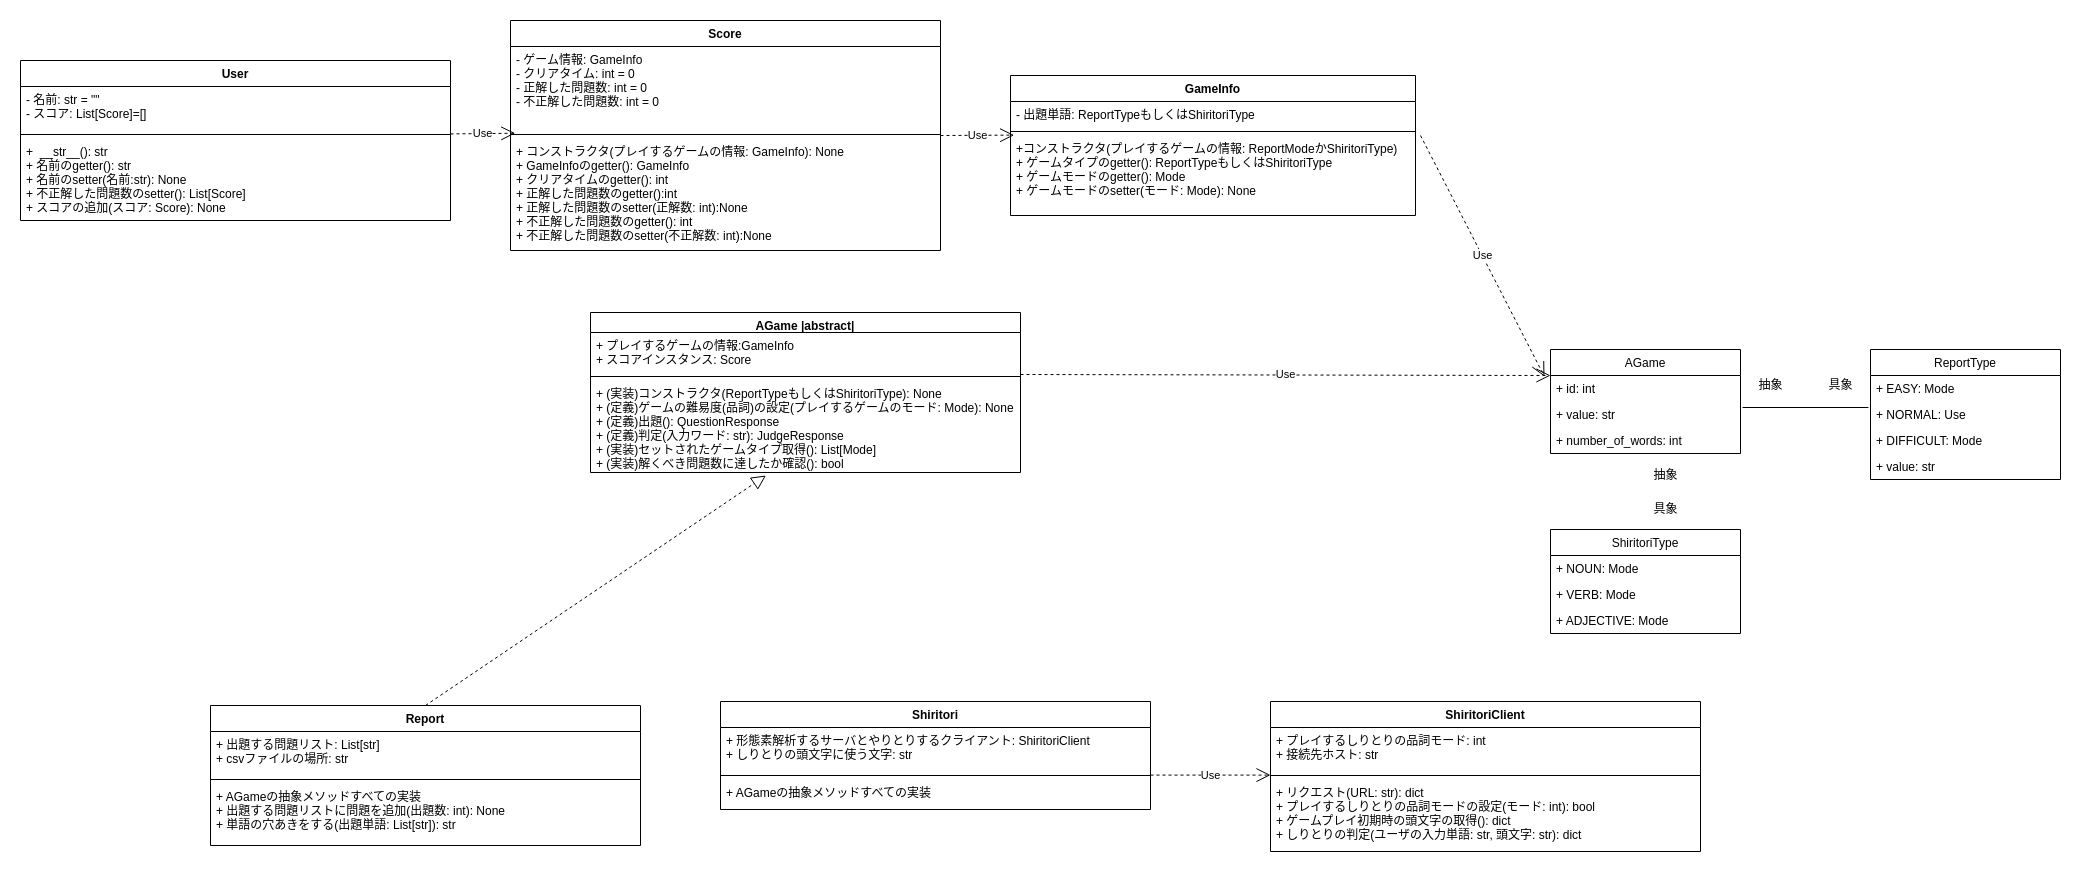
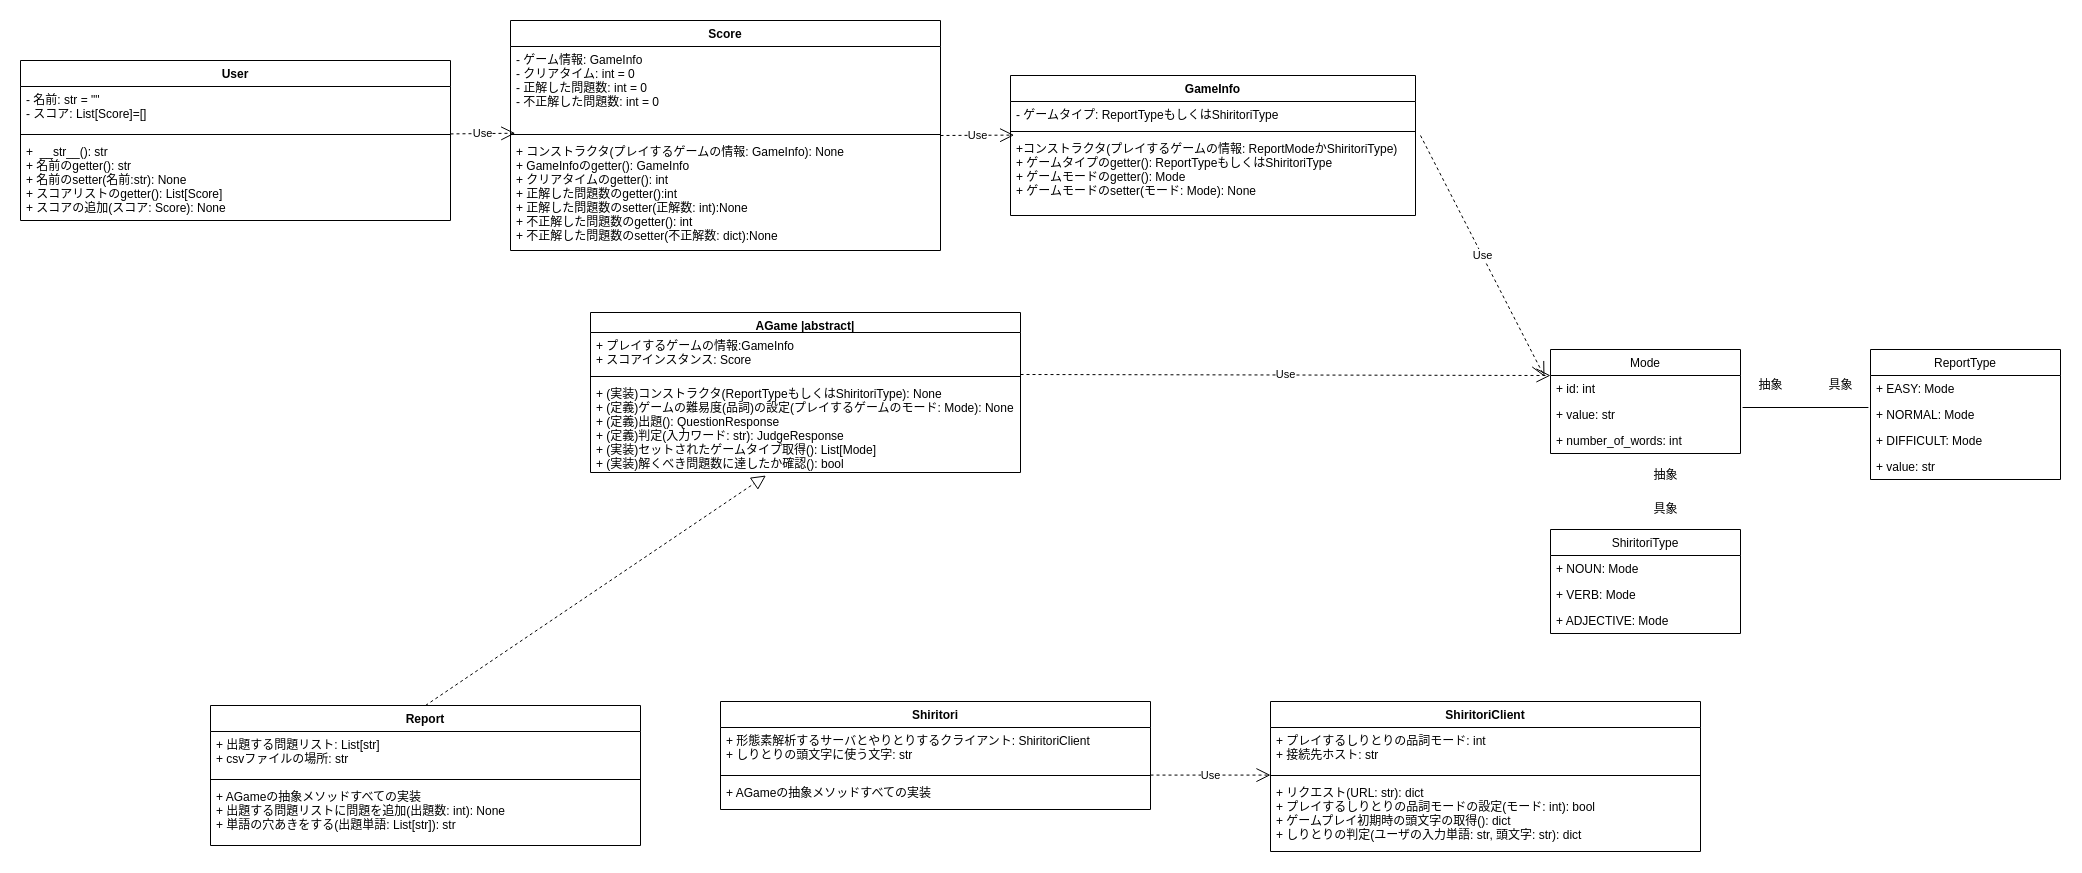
node "- 出題単語: ReportTypeもしくはShiritoriType": label "- 出題単語: ReportTypeもしくはShiritoriType" -> "- ゲームタイプ: ReportTypeもしくはShiritoriType"
node "+ __str__(): str + 名前のgetter(): str + 名前のsetter(名前:str): None + 不正解した問題数のsetter(): List[Score] + スコアの追加(スコア: Score): None": label "+ __str__(): str + 名前のgetter(): str + 名前のsetter(名前:str): None + 不正解した問題数のsetter(): List[Score] + スコアの追加(スコア: Score): None" -> "+ __str__(): str + 名前のgetter(): str + 名前のsetter(名前:str): None + スコアリストのgetter(): List[Score] + スコアの追加(スコア: Score): None"
node "+ コンストラクタ(プレイするゲームの情報: GameInfo): None + GameInfoのgetter(): GameInfo + クリアタイムのgetter(): int + 正解した問題数のgetter():int + 正解した問題数のsetter(正解数: int):None + 不正解した問題数のgetter(): int + 不正解した問題数のsetter(不正解数: int):None": label "+ コンストラクタ(プレイするゲームの情報: GameInfo): None + GameInfoのgetter(): GameInfo + クリアタイムのgetter(): int + 正解した問題数のgetter():int + 正解した問題数のsetter(正解数: int):None + 不正解した問題数のgetter(): int + 不正解した問題数のsetter(不正解数: int):None" -> "+ コンストラクタ(プレイするゲームの情報: GameInfo): None + GameInfoのgetter(): GameInfo + クリアタイムのgetter(): int + 正解した問題数のgetter():int + 正解した問題数のsetter(正解数: int):None + 不正解した問題数のgetter(): int + 不正解した問題数のsetter(不正解数: dict):None"
node "AGame": label "AGame" -> "Mode"
node "+ NORMAL: Use": label "+ NORMAL: Use" -> "+ NORMAL: Mode"
